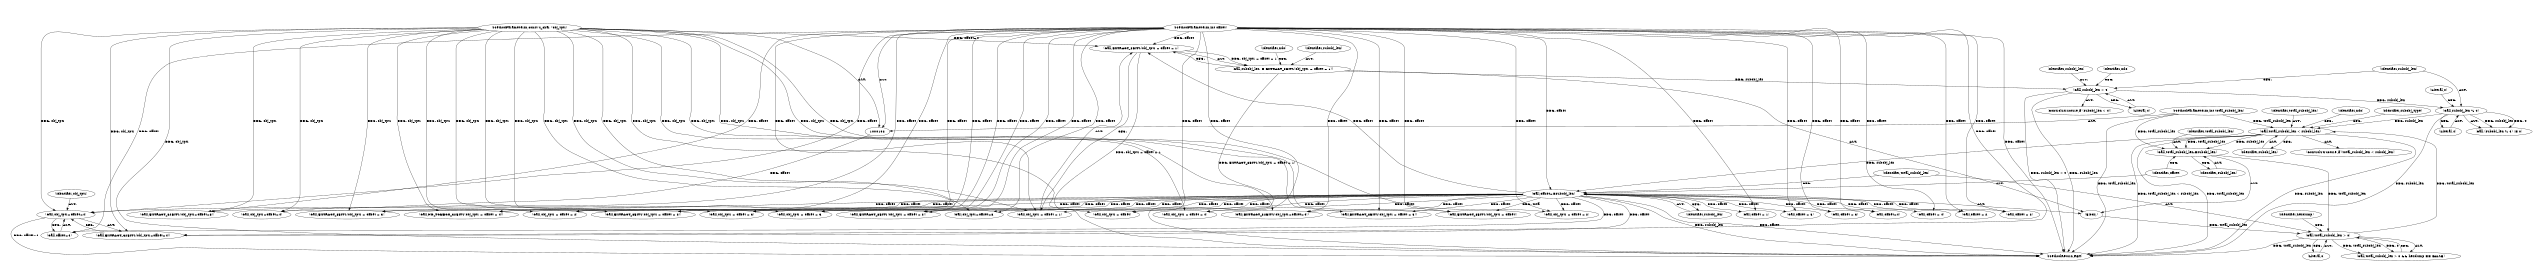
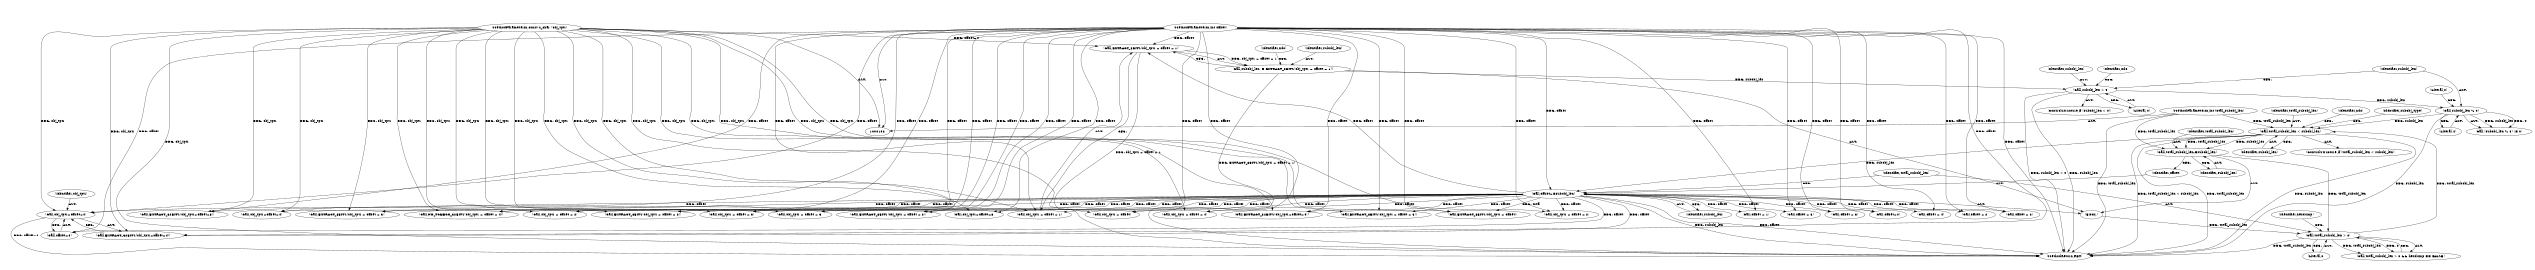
edge "(Identifier,offset)" -> "(Call,total_subobj_len-=subobj_len)": reversed
edge "1000102" -> "(Call,EXTRACT_32BITS(obj_tptr+offset+8))": now "(Call,offset+=subobj_len)" -> "(Call,EXTRACT_32BITS(obj_tptr+offset+8))"
